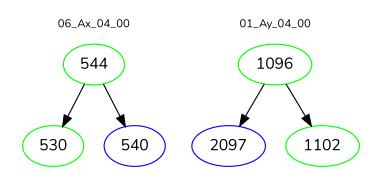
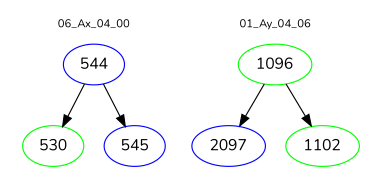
cluster "01_Ay_04_00": label "01_Ay_04_00" -> "01_Ay_04_06"
node "544": color green -> blue
node "540": label "540" -> "545"
